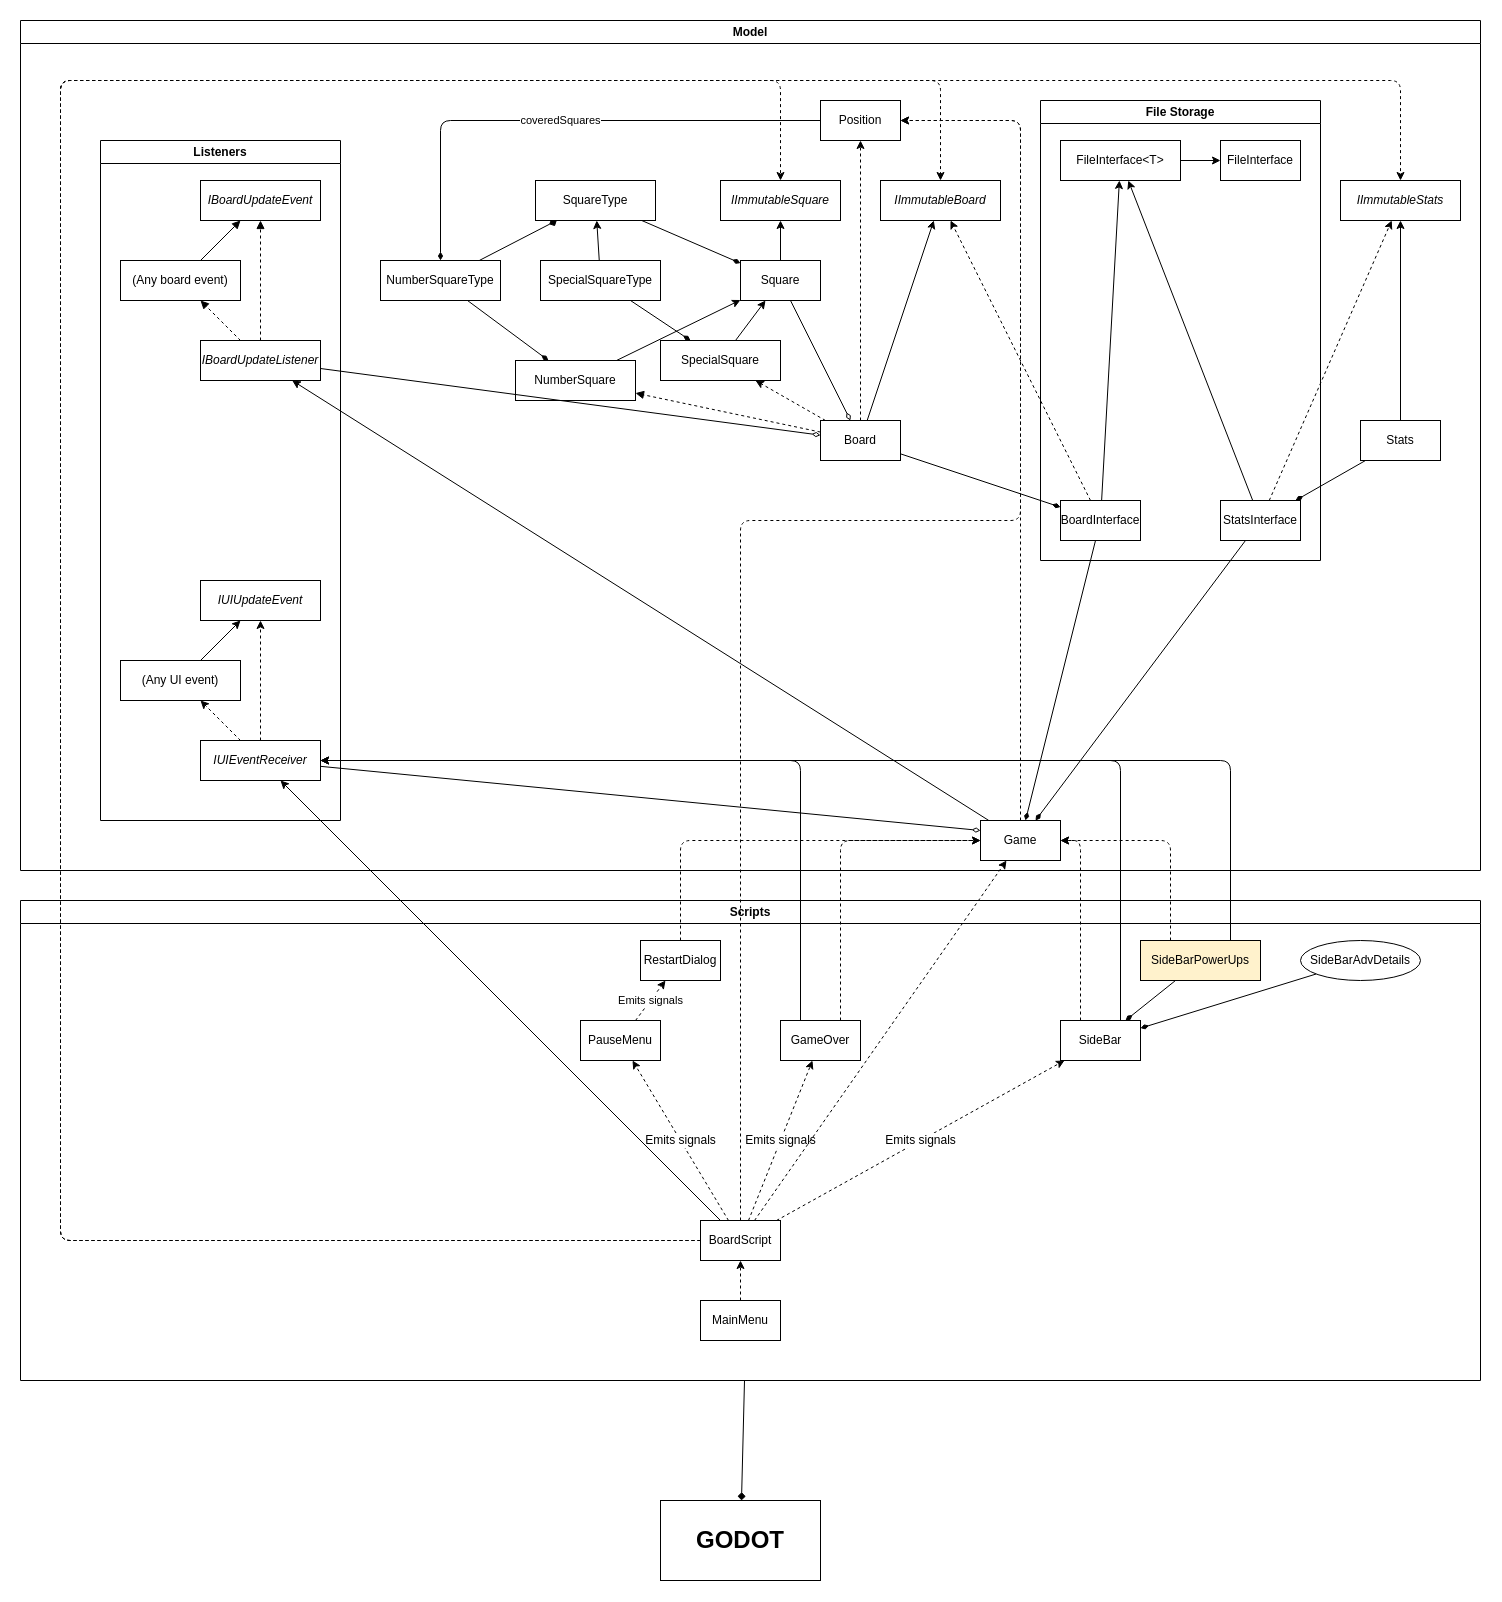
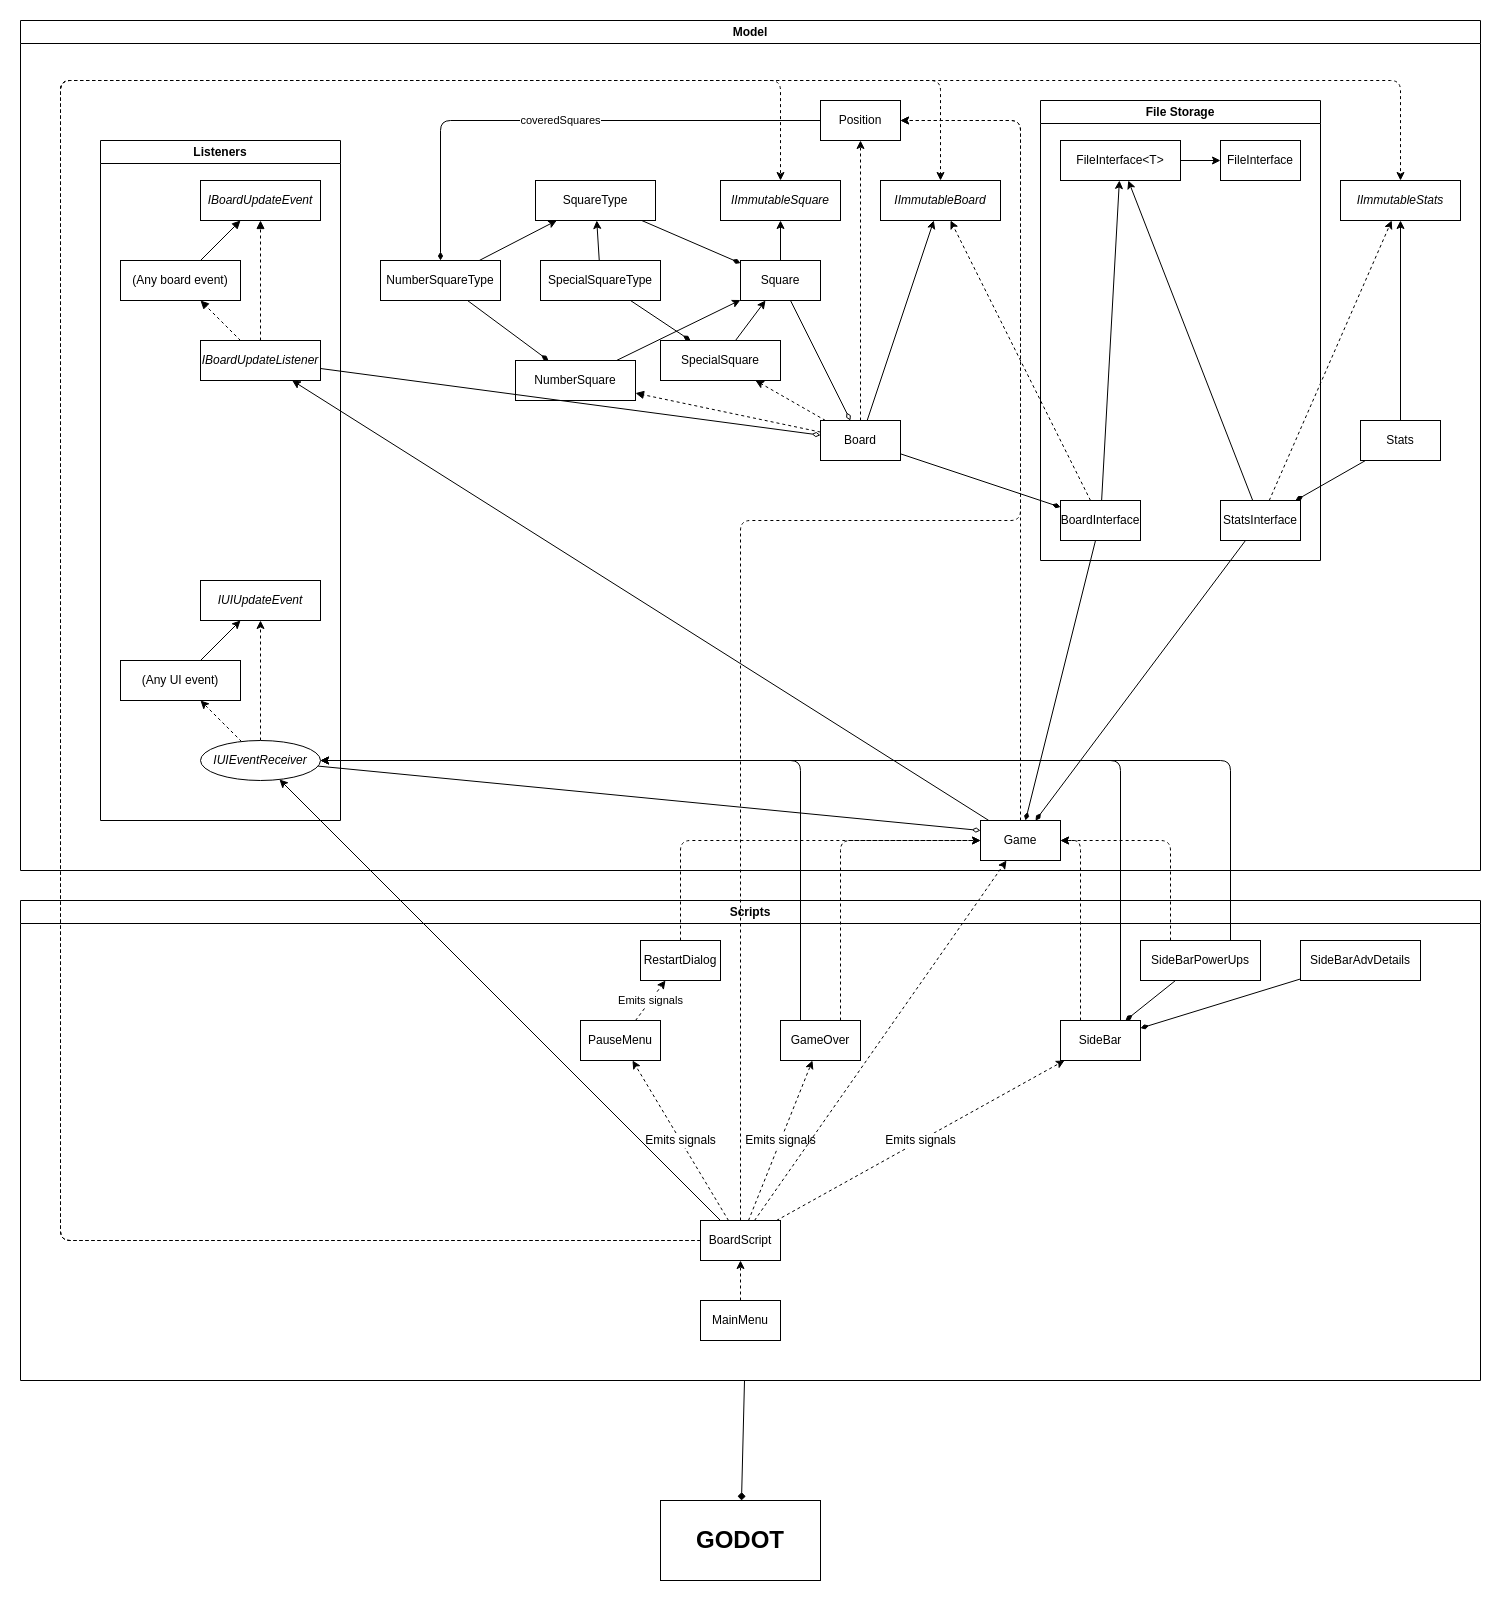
edge "NumberSquareType" -> "SquareType": arrowhead diamond -> classic
node "IUIEventReceiver": shape rectangle -> ellipse
node "SideBarPowerUps": fillcolor #fff2cc -> #ffffff
node "SideBarAdvDetails": shape ellipse -> rectangle
